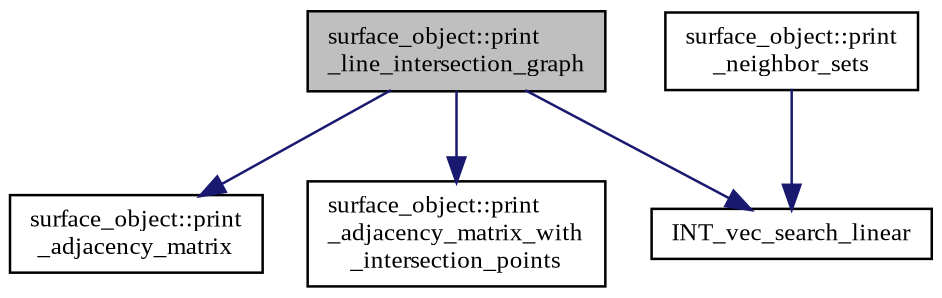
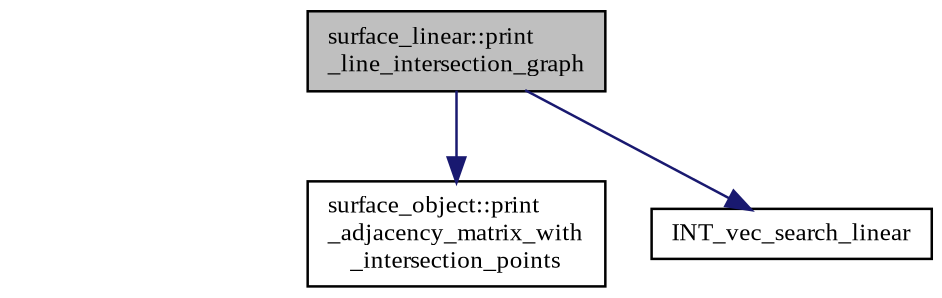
node "surface_object::print _line_intersection_graph": label "surface_object::print _line_intersection_graph" -> "surface_linear::print _line_intersection_graph"
node "surface_object::print _neighbor_sets": removed
node "surface_object::print _adjacency_matrix": removed
